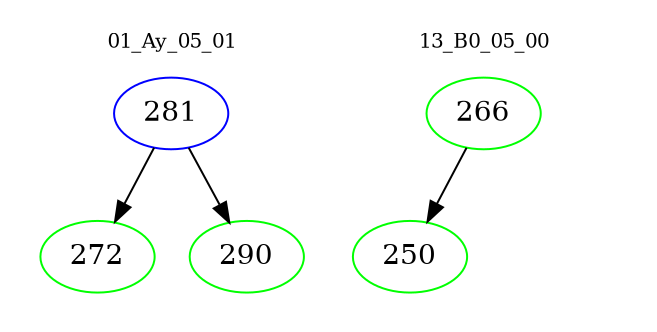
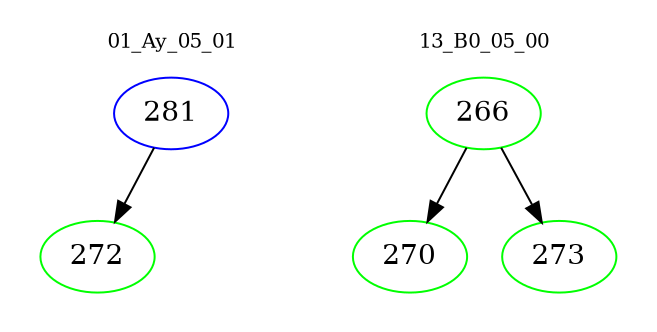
node "290": removed
node "250": label "250" -> "270"
node "273": added
